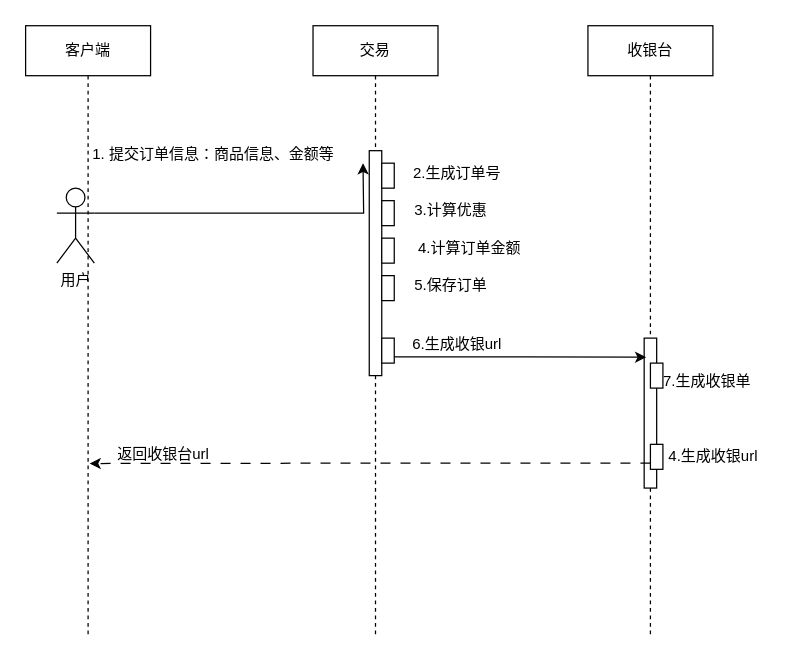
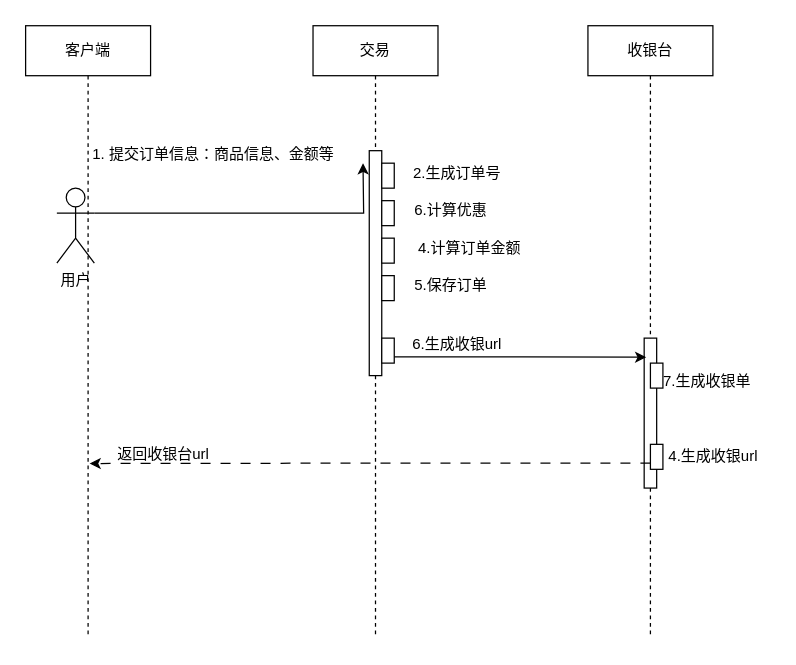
node "3.计算优惠": label "3.计算优惠" -> "6.计算优惠"
